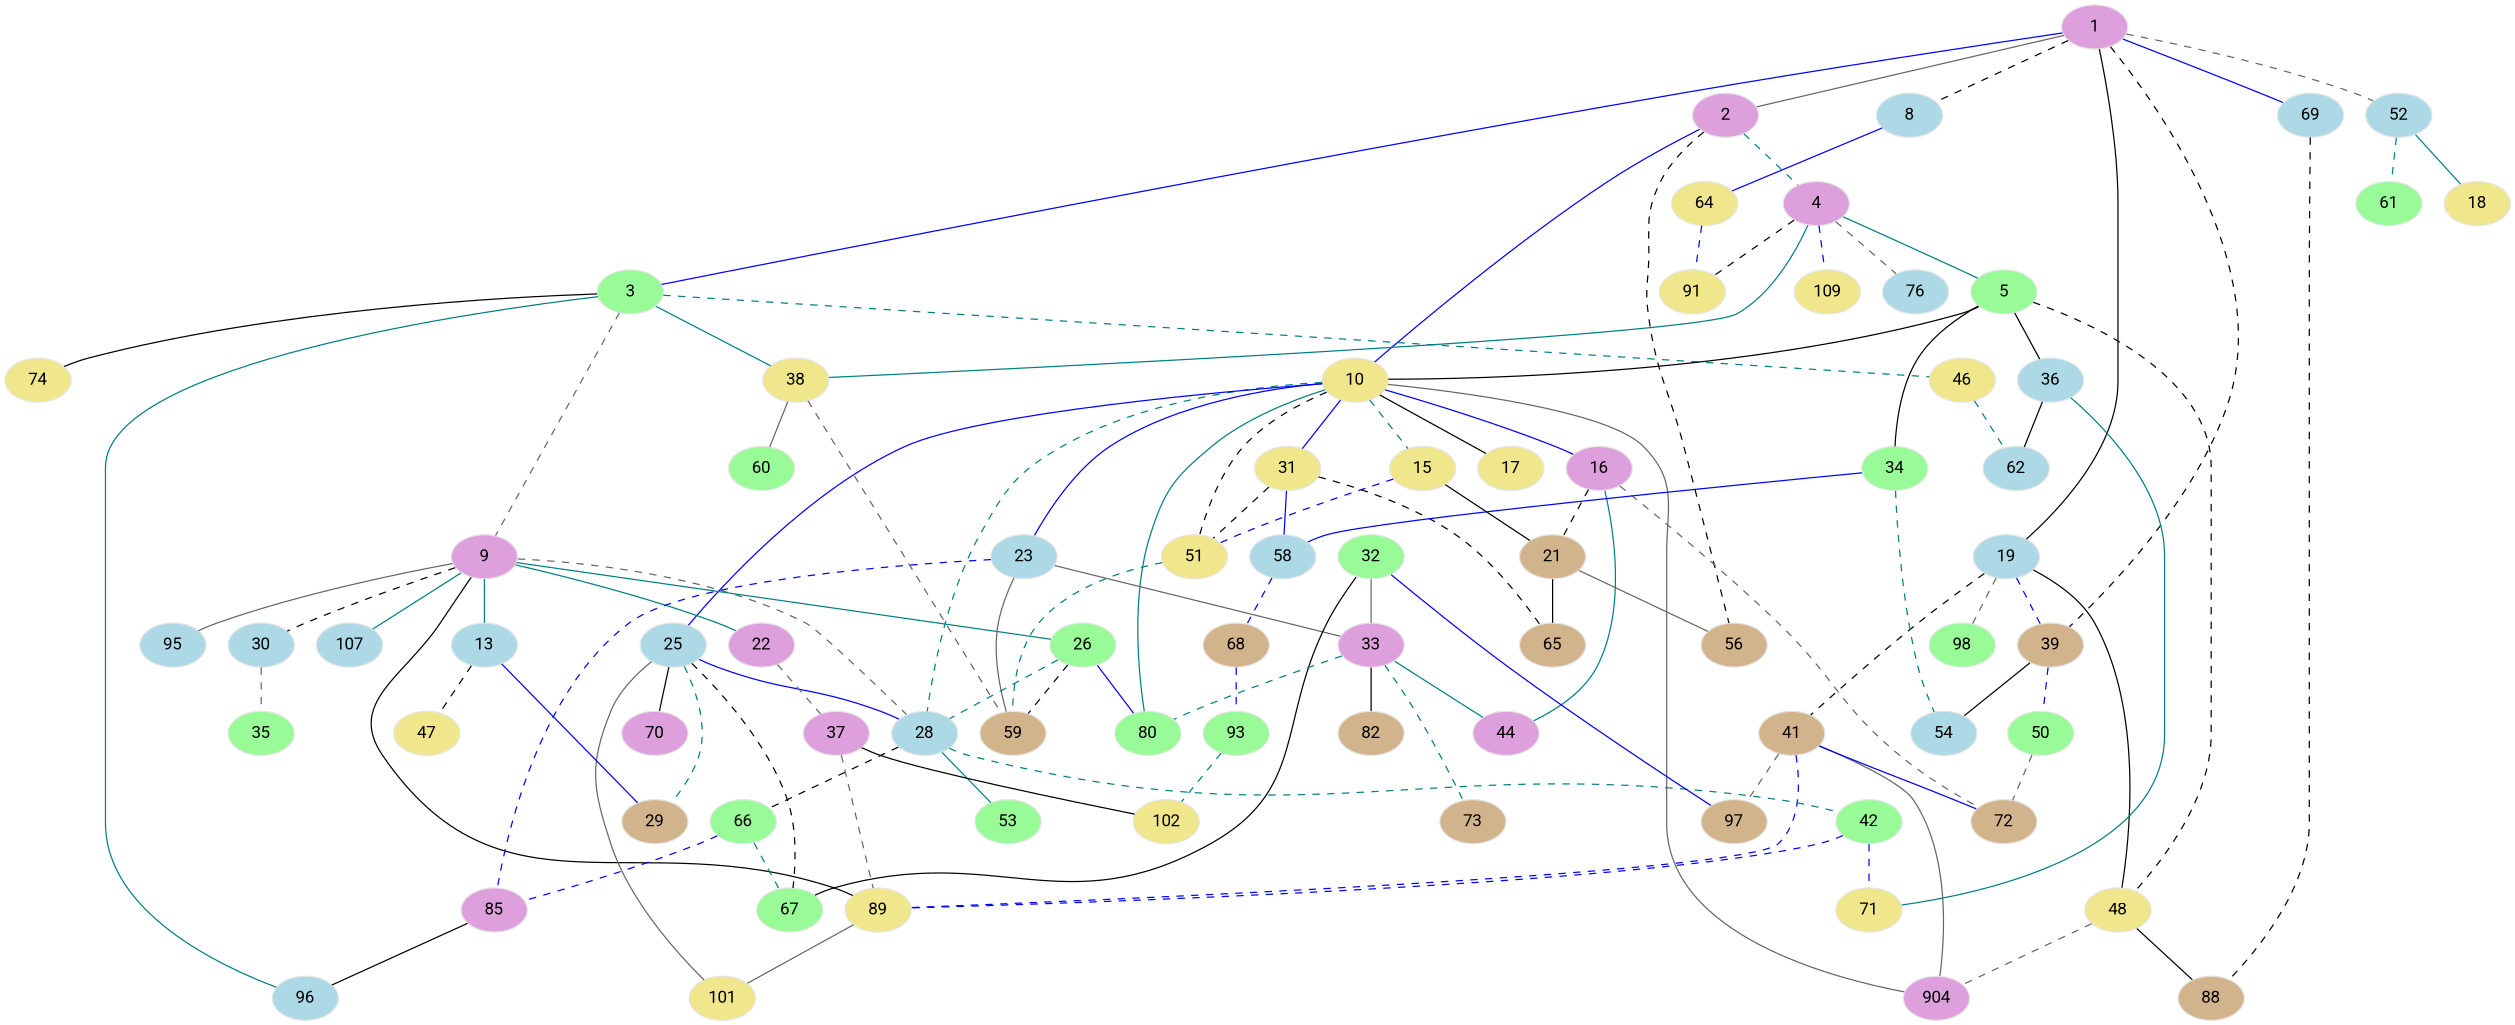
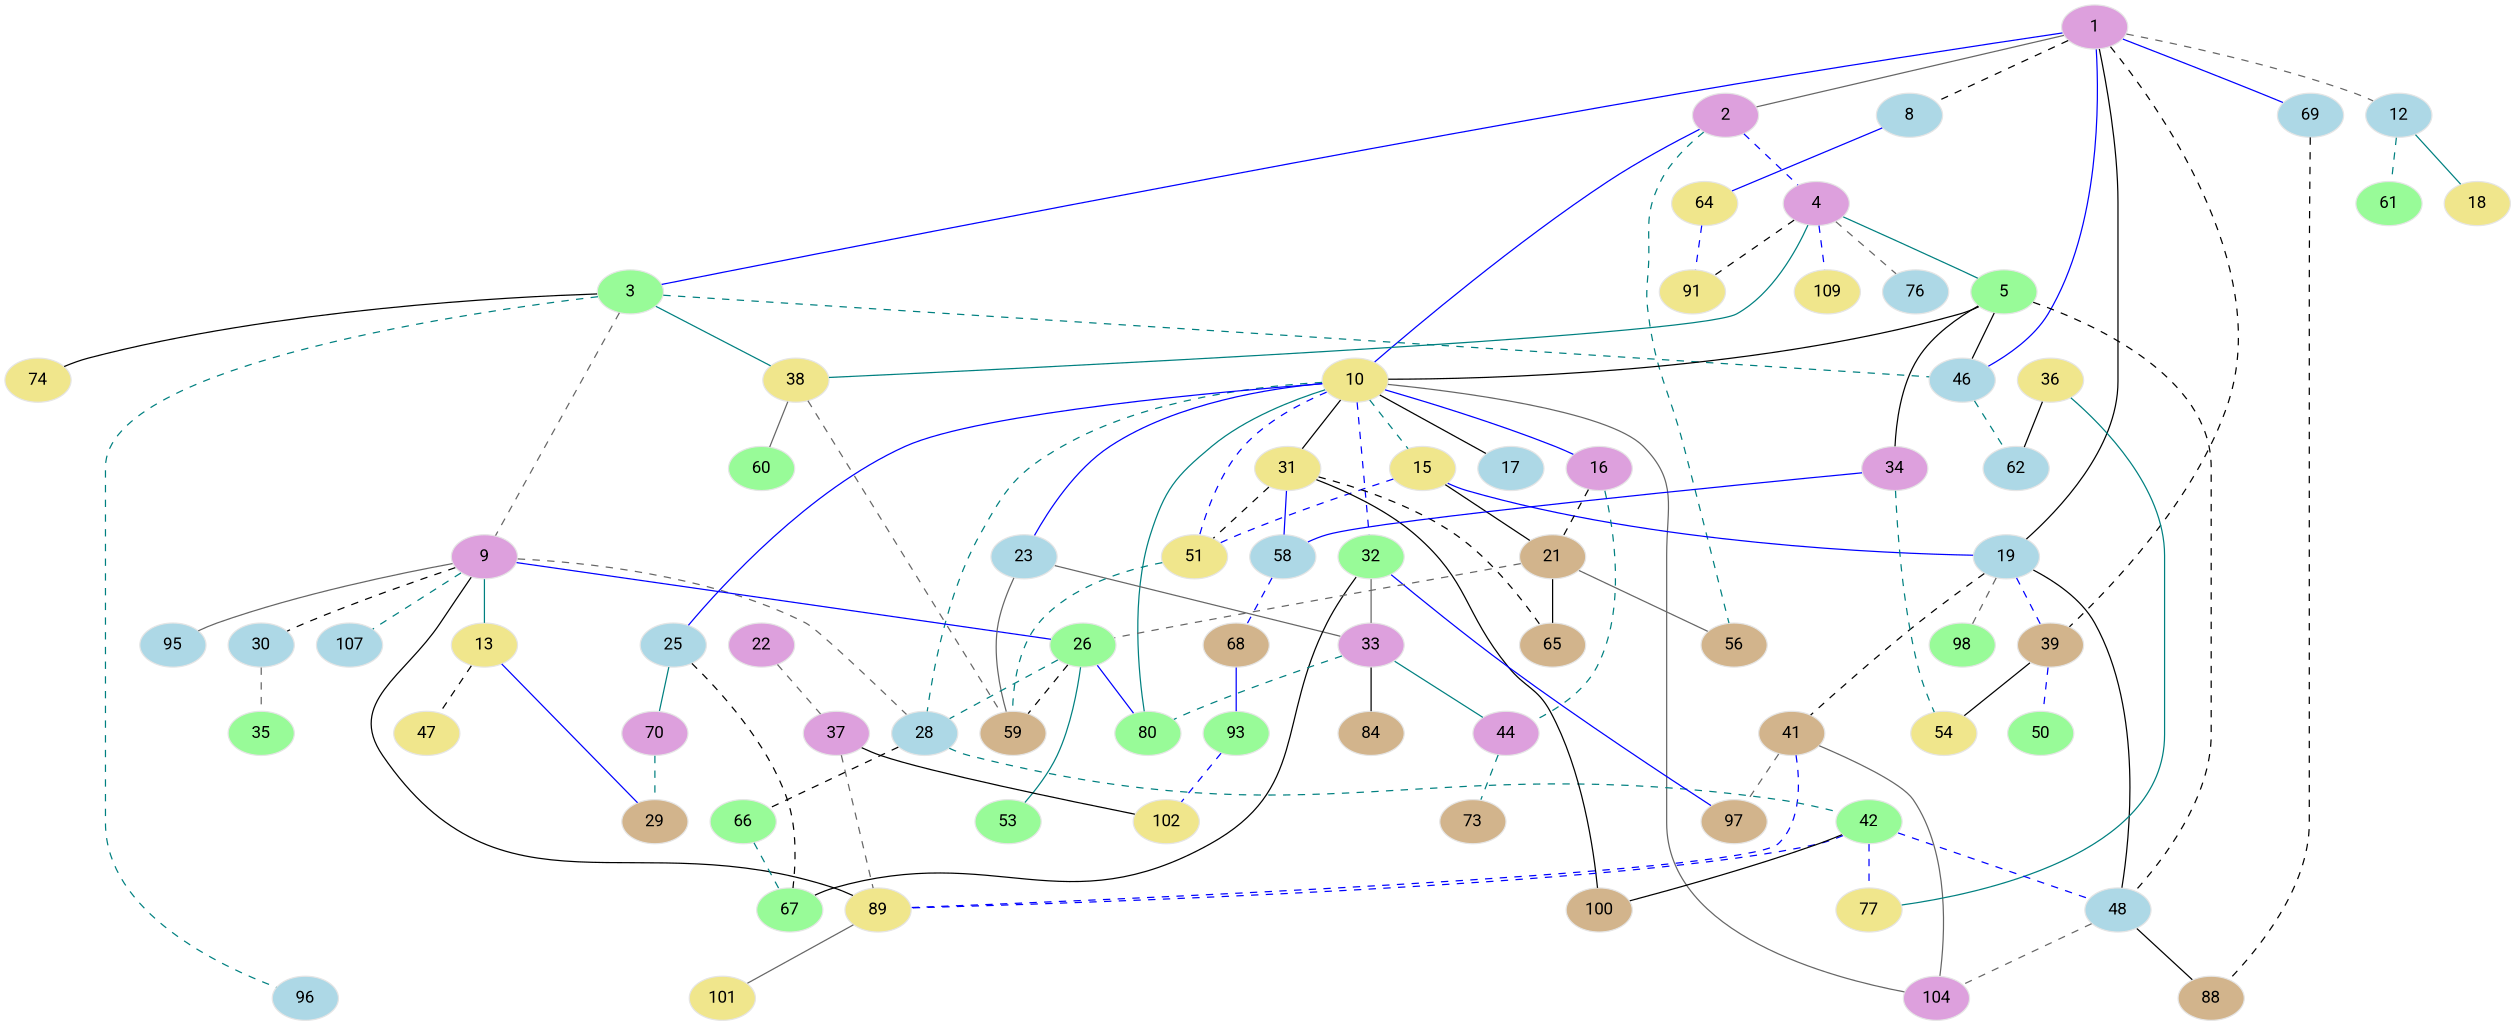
node "52": label "52" -> "12"
edge "2" -- "4": color teal -> blue
edge "1" -- "46": added
edge "5" -- "36": now "5" -- "46"
node "46": fillcolor khaki -> lightblue
node "36": fillcolor lightblue -> khaki
edge "2" -- "56": color black -> teal
edge "10" -- "31": color blue -> black
edge "10" -- "51": color black -> blue
edge "10" -- "32": added
node "17": fillcolor khaki -> lightblue
node "34": fillcolor palegreen -> plum
edge "3" -- "96": style solid -> dashed
edge "15" -- "19": added
edge "9" -- "22": removed
edge "21" -- "26": added
edge "9" -- "107": style solid -> dashed
edge "9" -- "26": color teal -> blue
edge "16" -- "44": style solid -> dashed
node "13": fillcolor lightblue -> khaki
edge "68" -- "93": style dashed -> solid
edge "25" -- "28": removed
edge "25" -- "70": color black -> teal
edge "33" -- "73": now "44" -- "73"
node "82": label "82" -> "84"
node "54": fillcolor lightblue -> khaki
edge "25" -- "29": now "70" -- "29"
edge "28" -- "53": now "26" -- "53"
edge "93" -- "102": color teal -> blue
node "72": removed
edge "25" -- "101": removed
edge "42" -- "48": added
node "85": removed
node "100": added
node "71": label "71" -> "77"
node "48": fillcolor khaki -> lightblue
node "904": label "904" -> "104"
